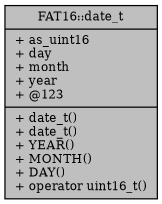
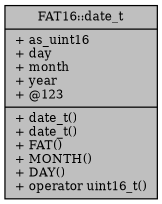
node "FAT16::date_t": text "+ YEAR()" -> "+ FAT()"
